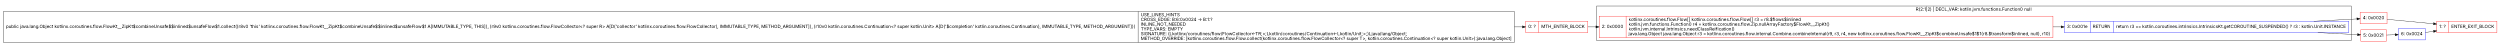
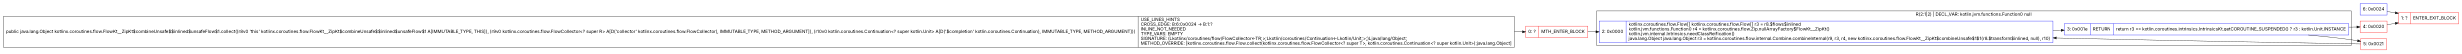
node "2: 0x0000": color red -> blue
edge "5: 0x0021" -> "6: 0x0024": now "5: 0x0021" -> "2: 0x0000"
